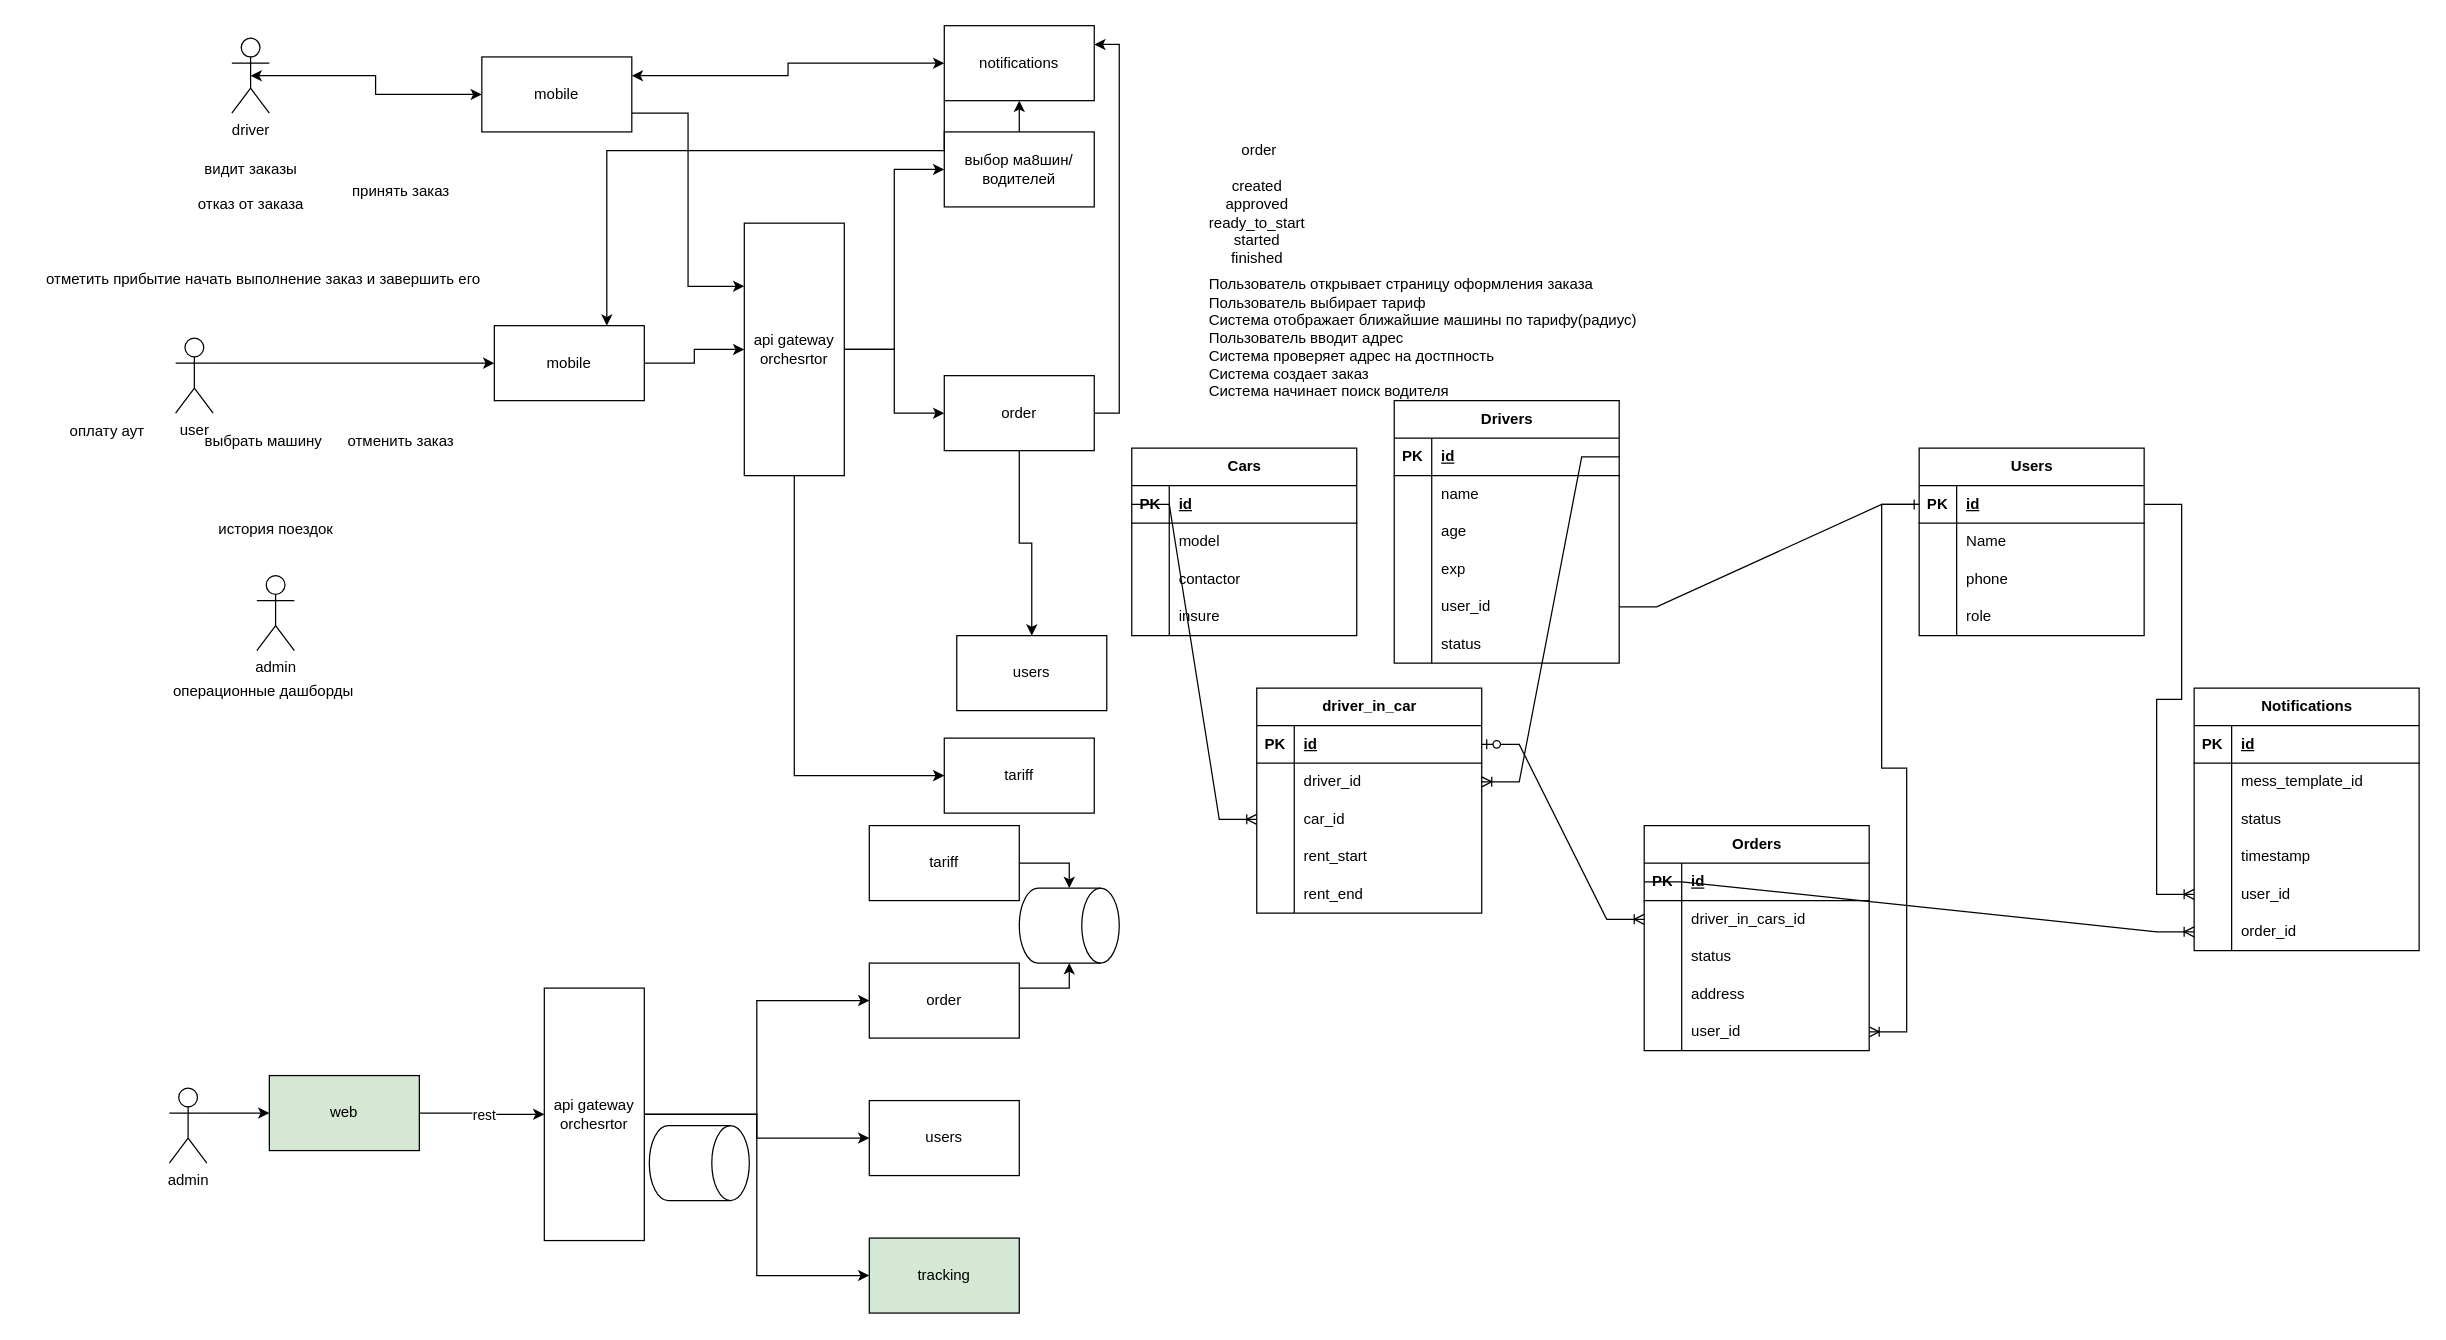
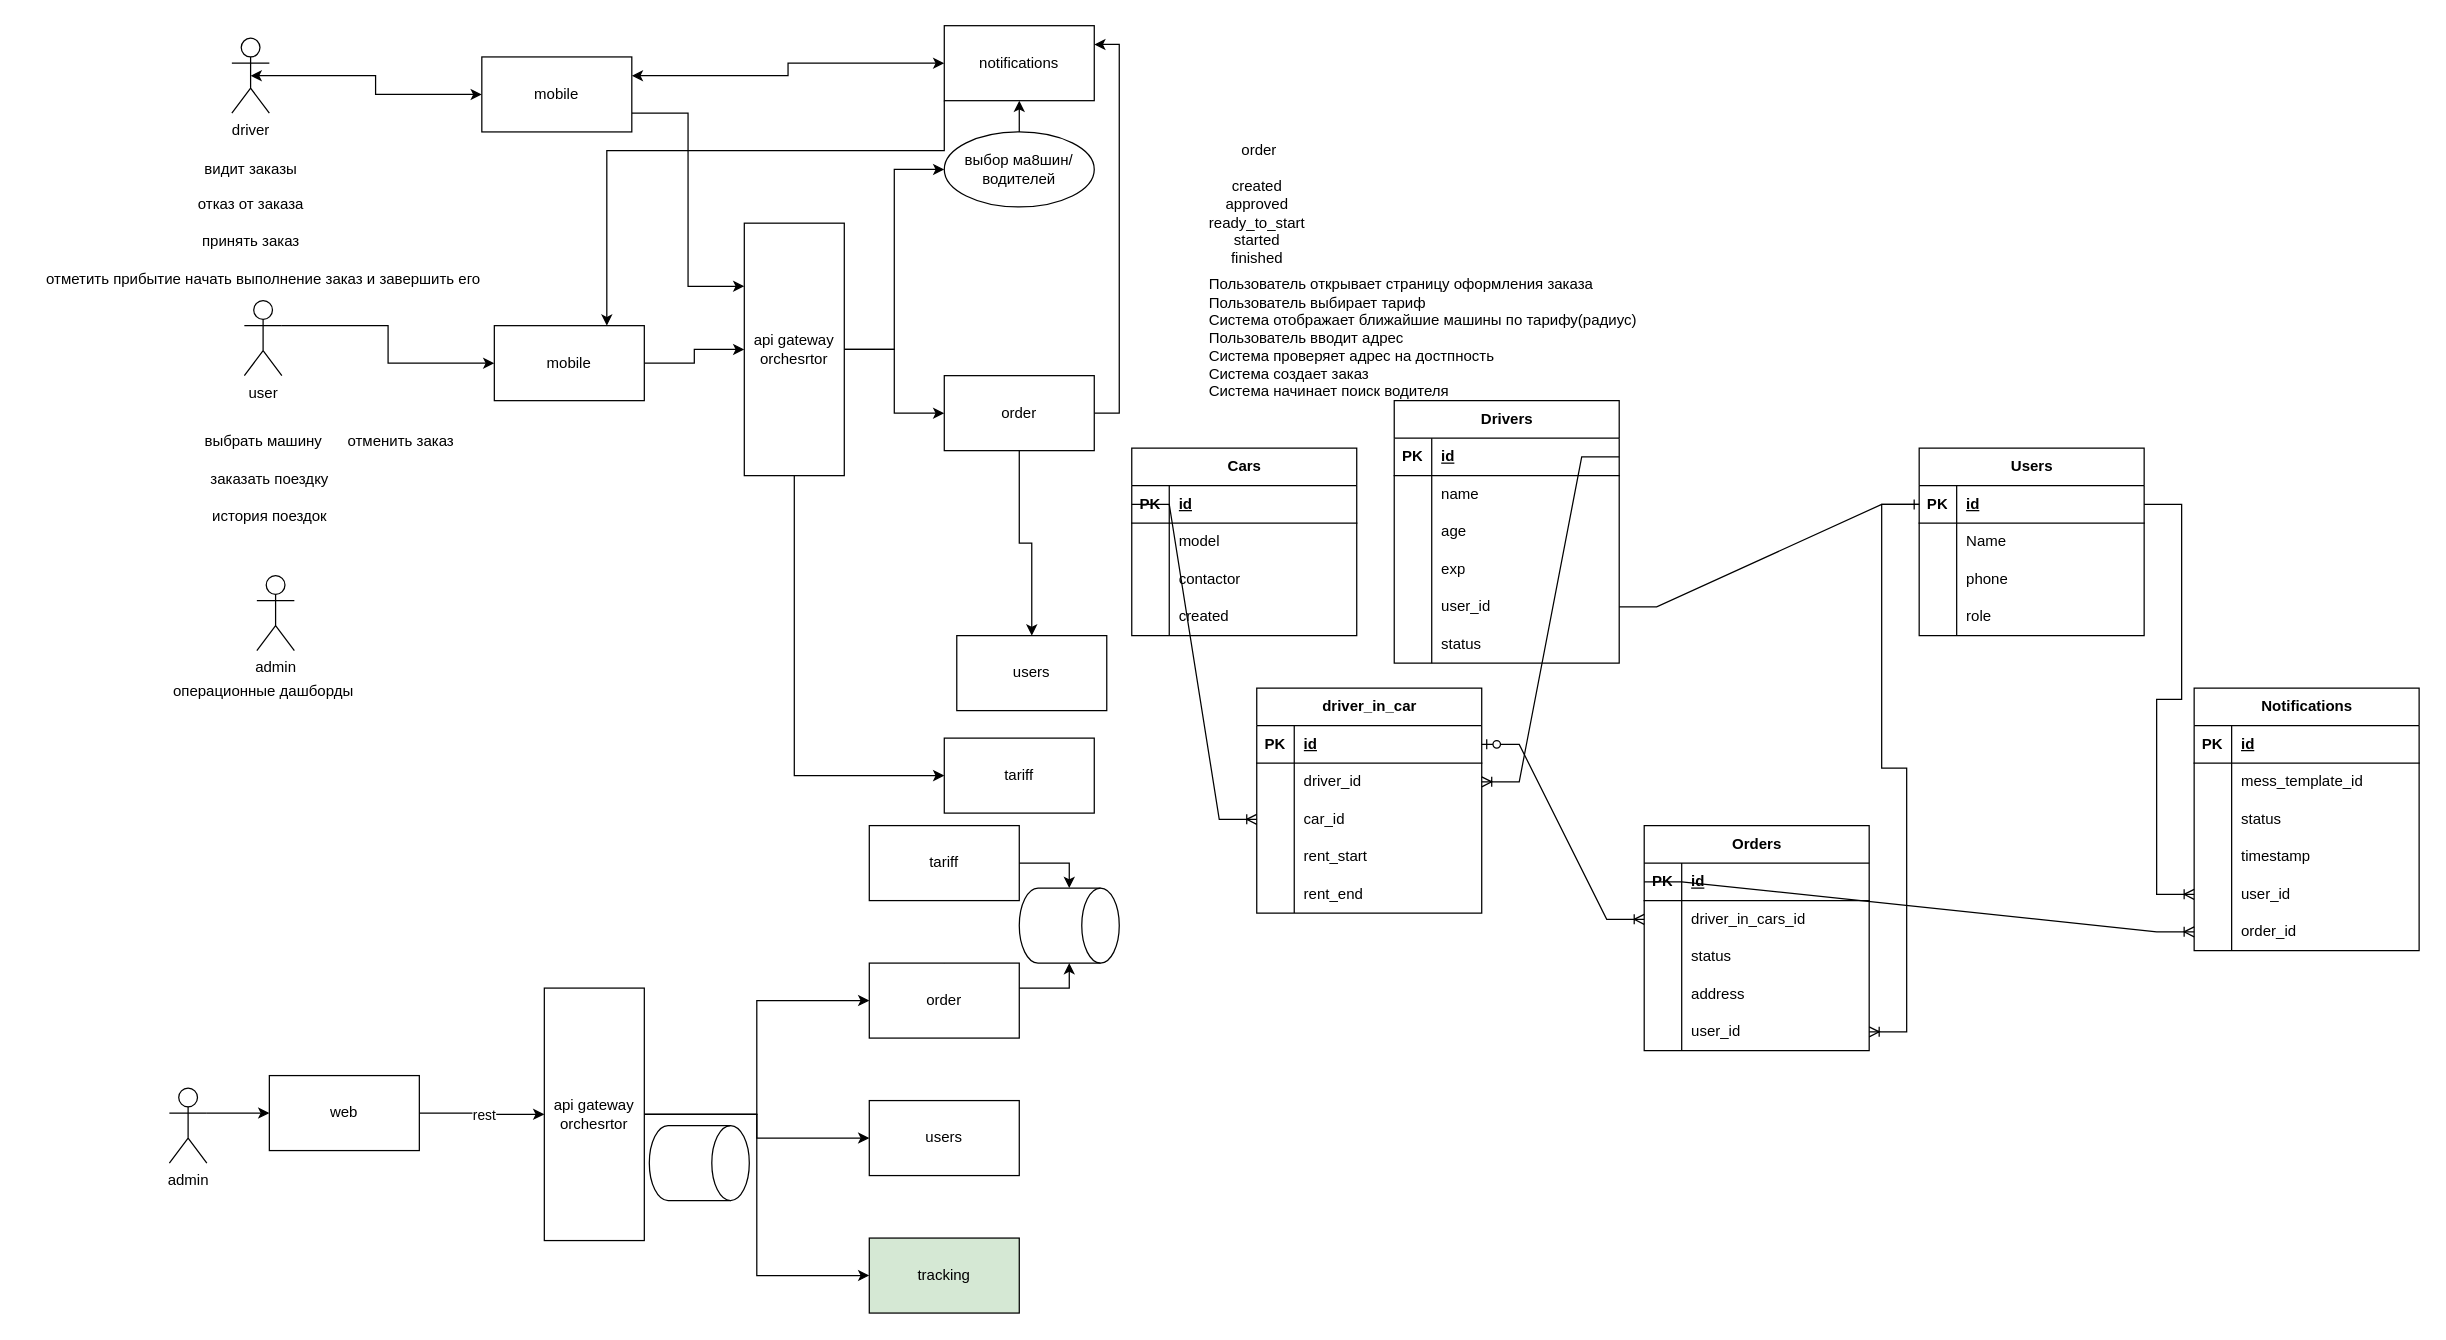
node "выбор ма8шин/ водителей": shape rectangle -> ellipse
node "принять заказ": moved (401, 192) -> (251, 242)
node "user": moved (194, 376) -> (263, 338)
node "оплату аут": removed
node "заказать поездку": added
node "история поездок": moved (276, 529) -> (269, 517)
node "insure": label "insure" -> "created"
node "web": fillcolor #d5e8d4 -> #ffffff
